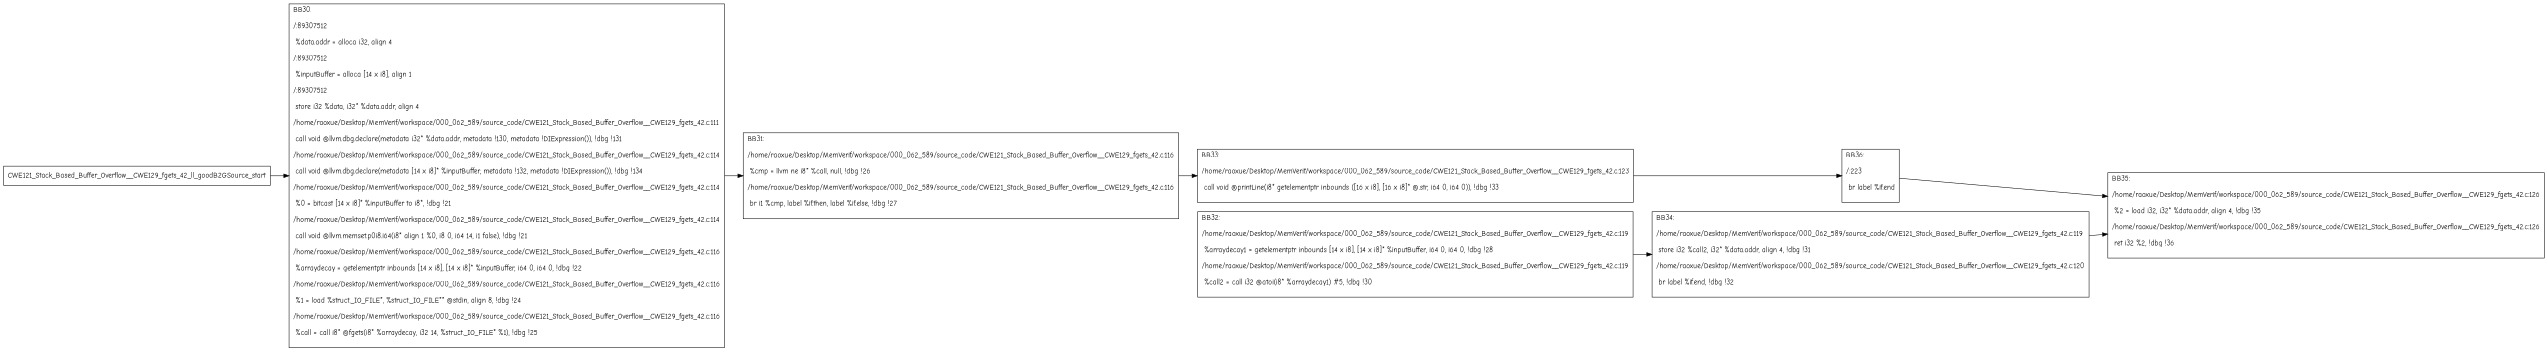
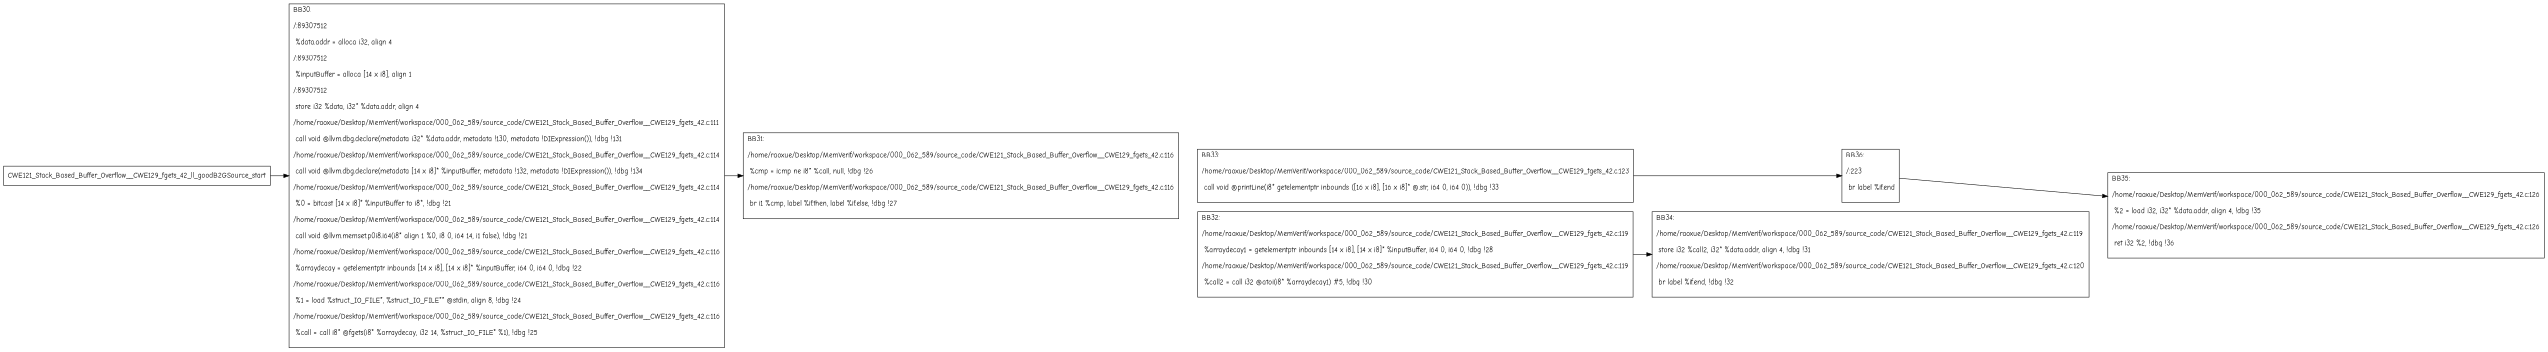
node "BB31:": text "%cmp = llvm ne i8* %call, null, !dbg !26" -> "%cmp = icmp ne i8* %call, null, !dbg !26"
edge "BB31:" -> "BB33:": removed
edge "BB34:" -> "BB35:": removed
